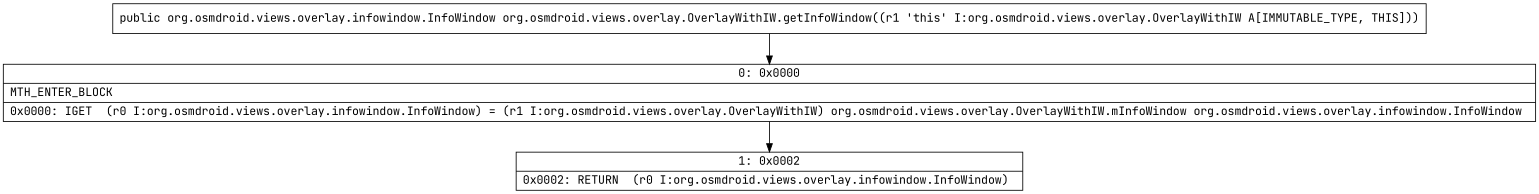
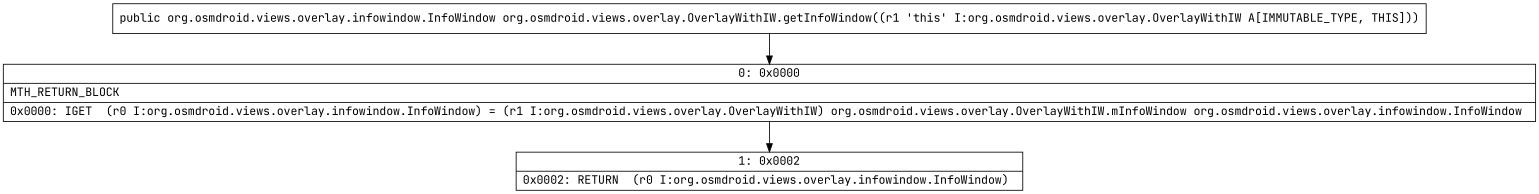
node "0: 0x0000": text "MTH_ENTER_BLOCK" -> "MTH_RETURN_BLOCK"
